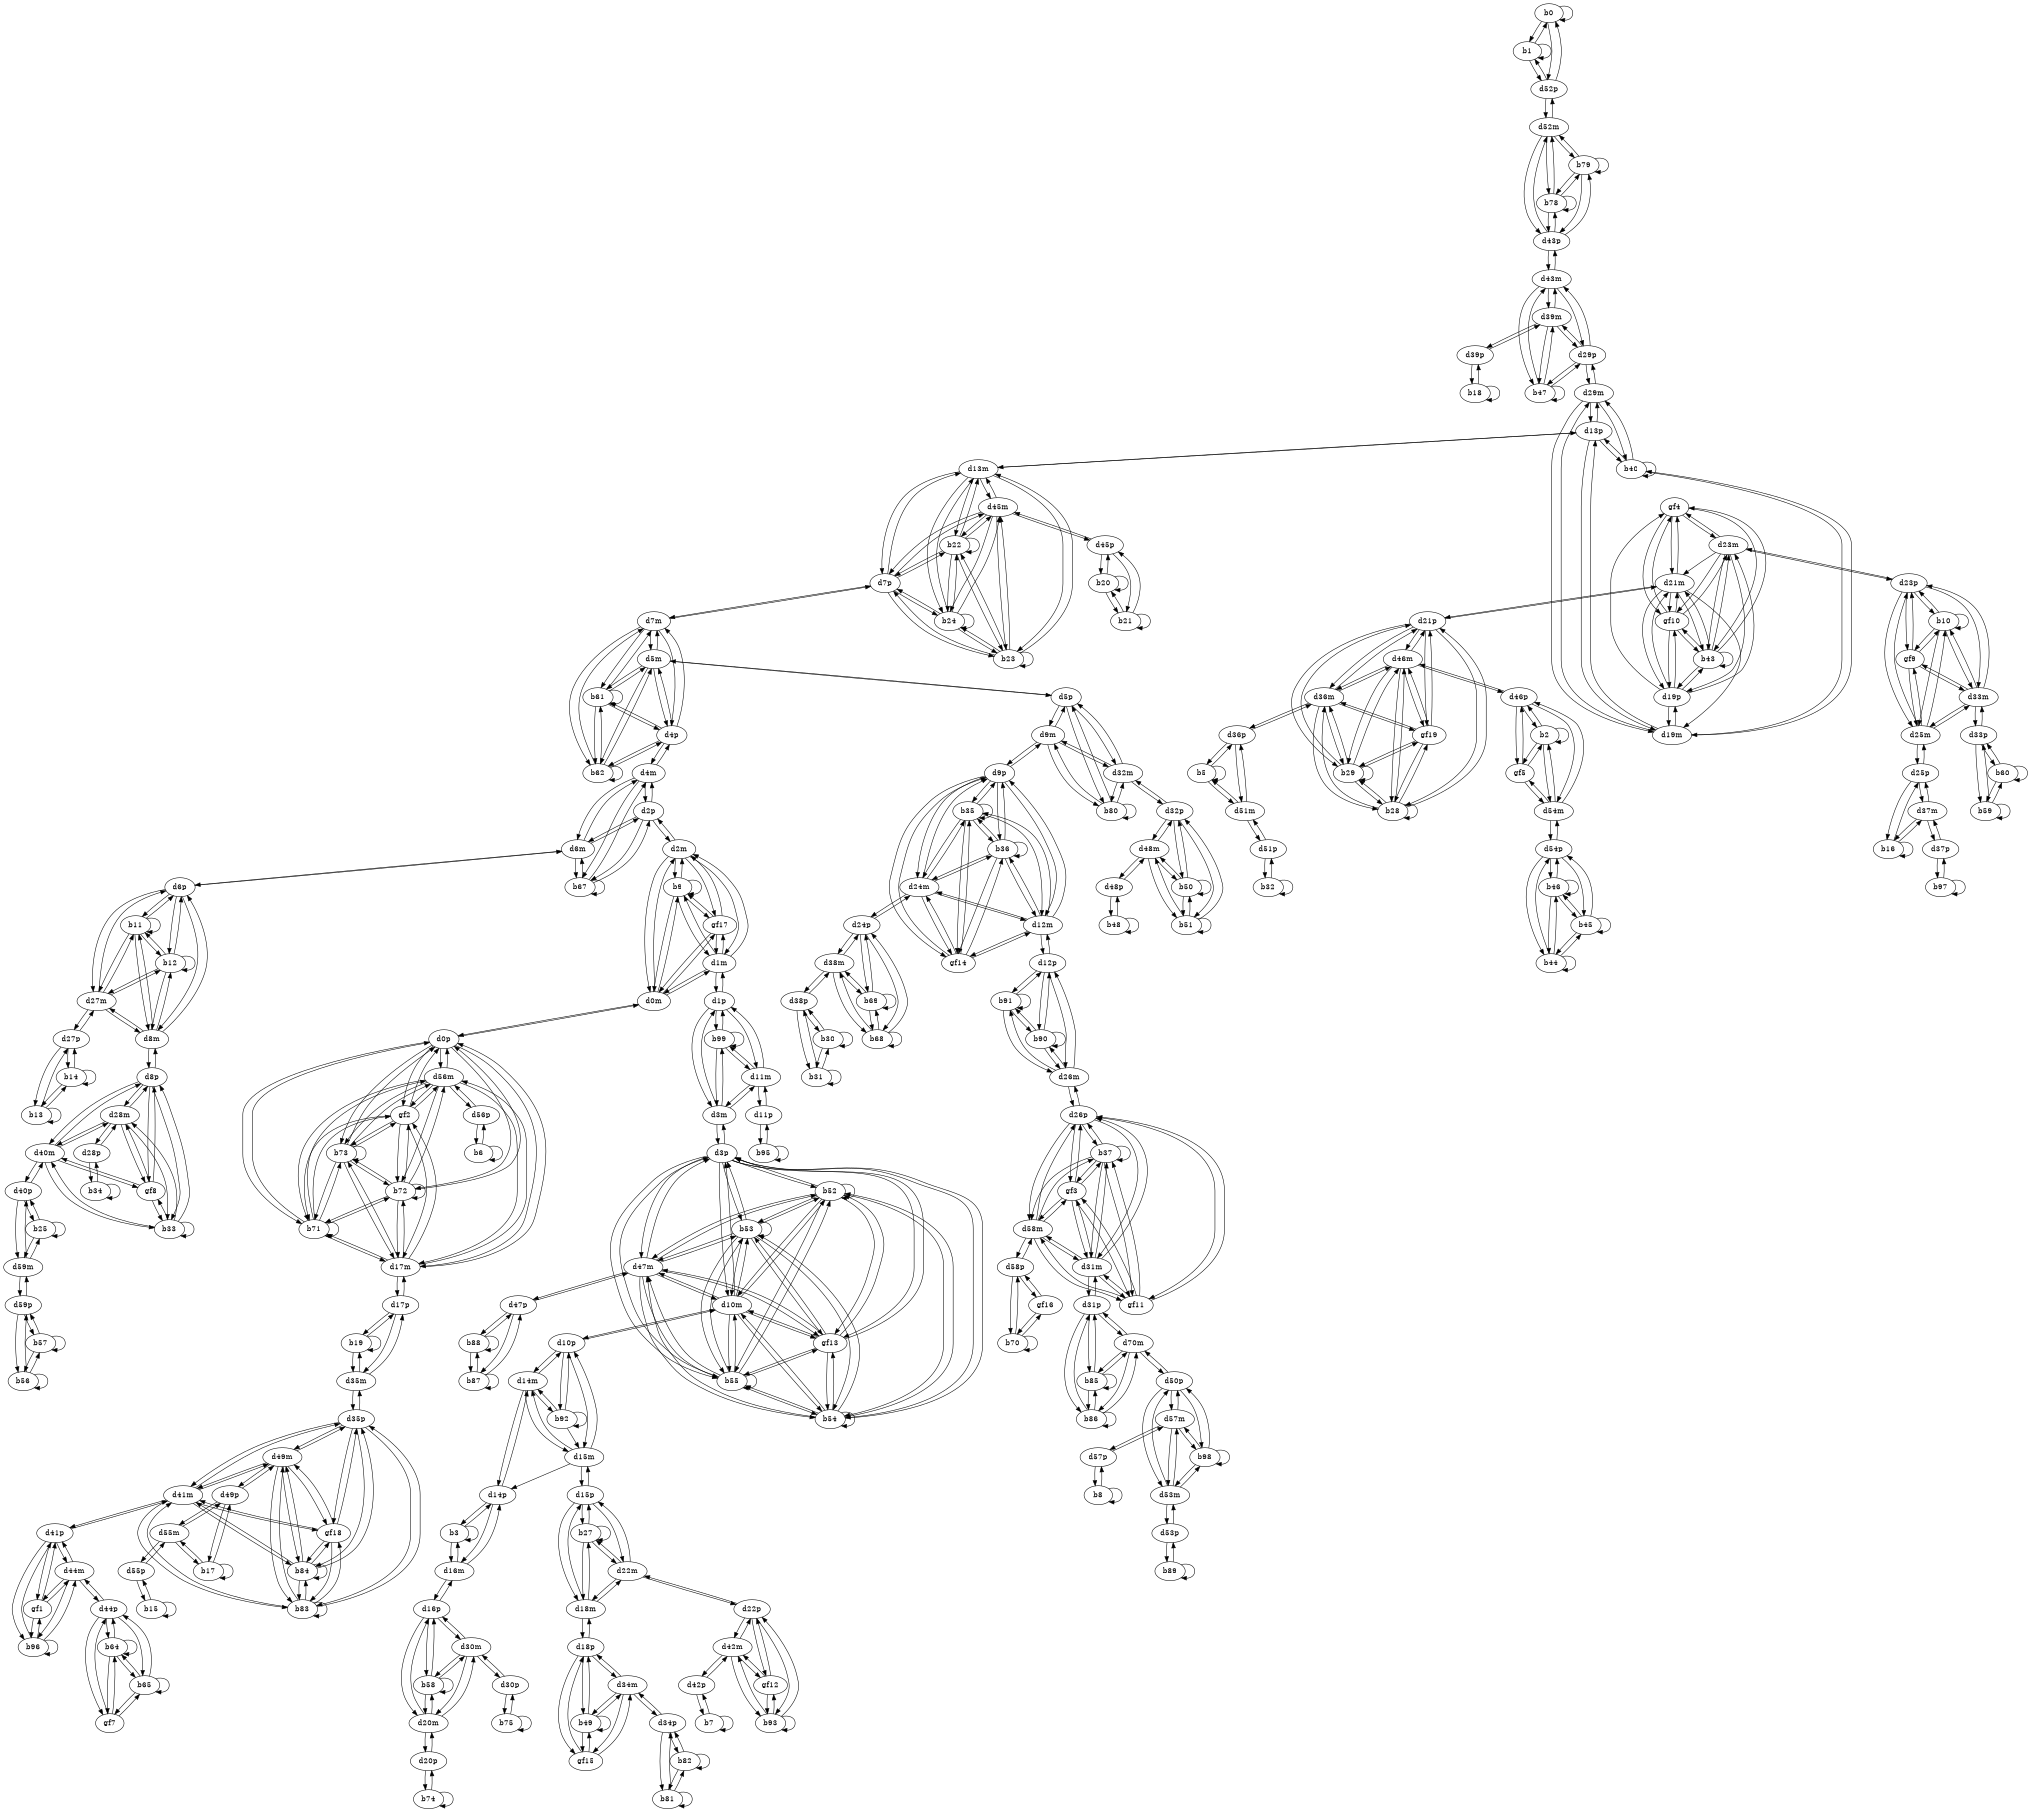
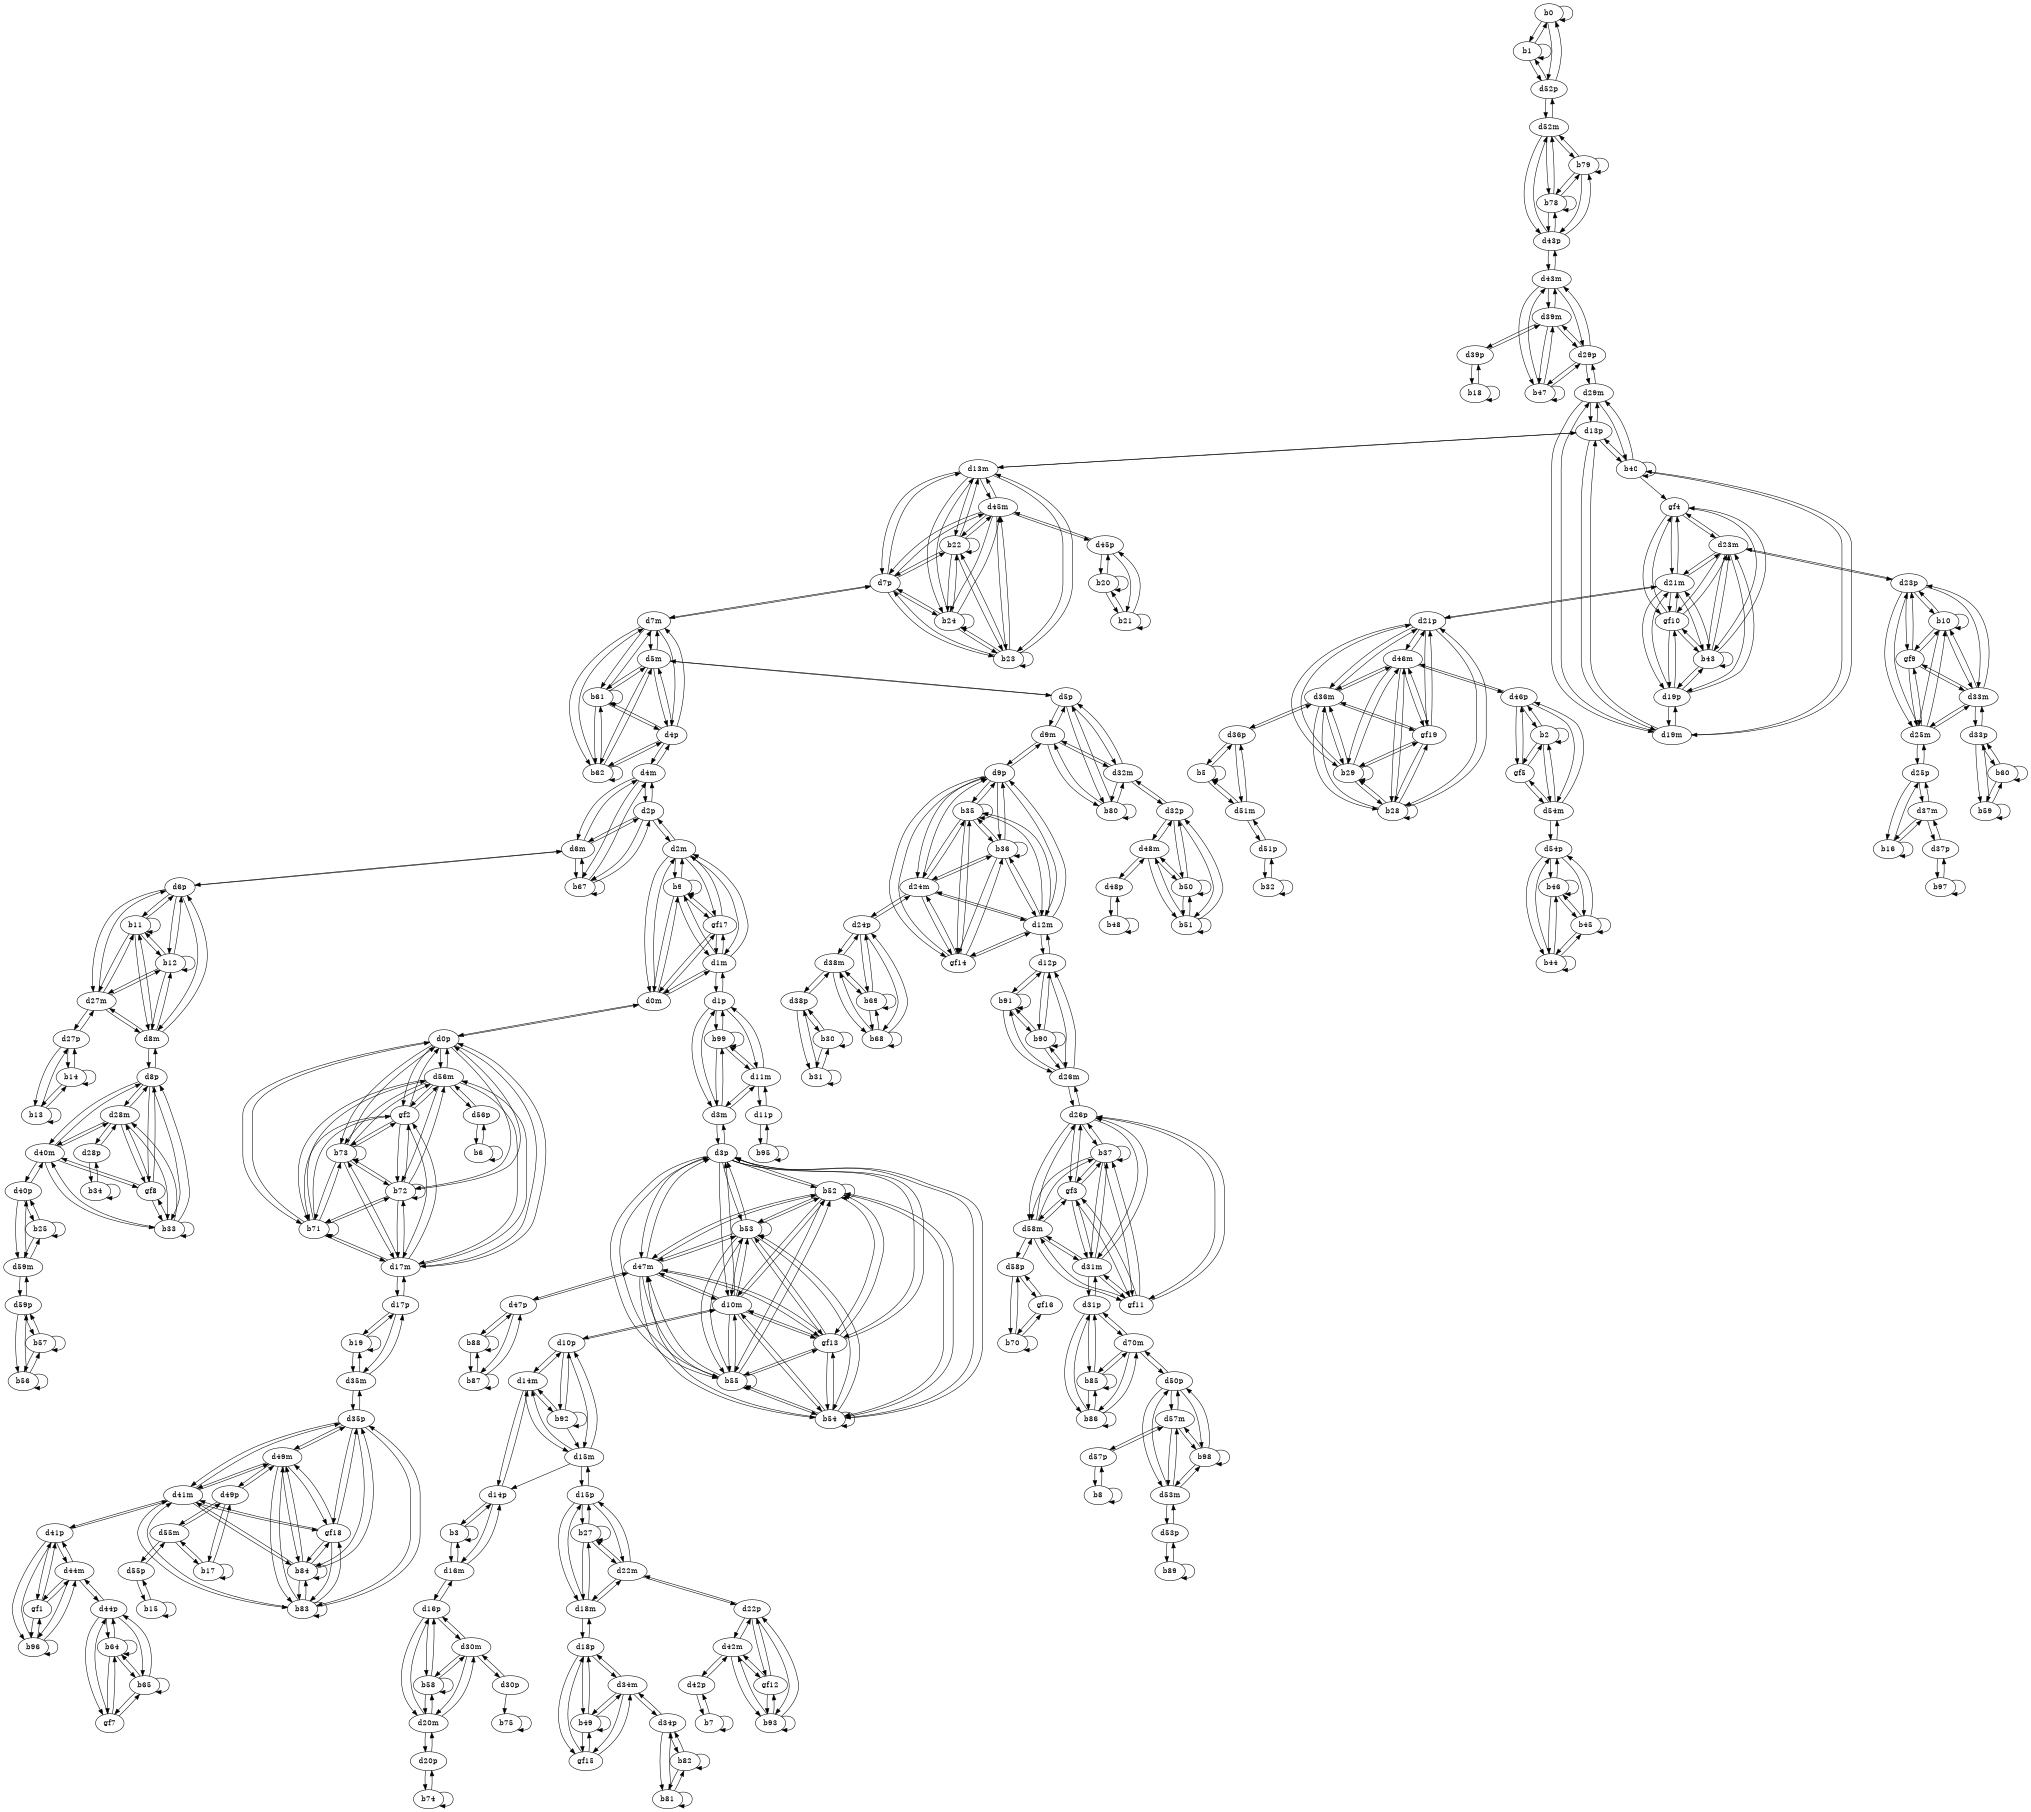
edge "d19p" -> "gf4": now "b40" -> "gf4"
edge "d21m" -> "d19m": now "d21m" -> "d23m"
edge "b75" -> "d30p": removed
